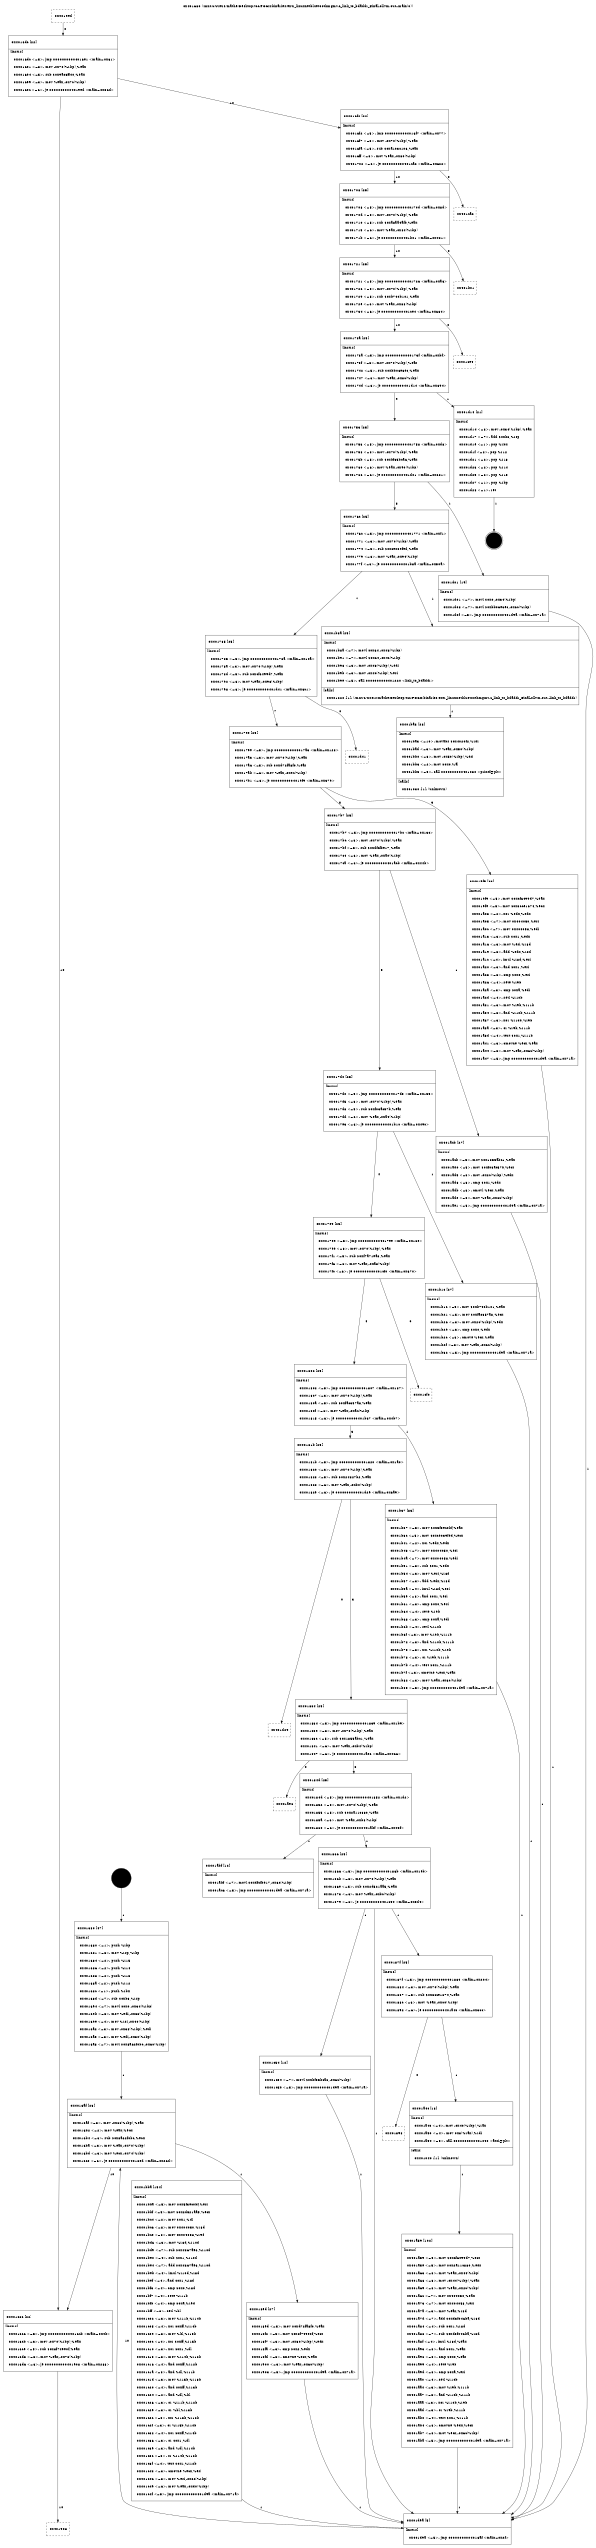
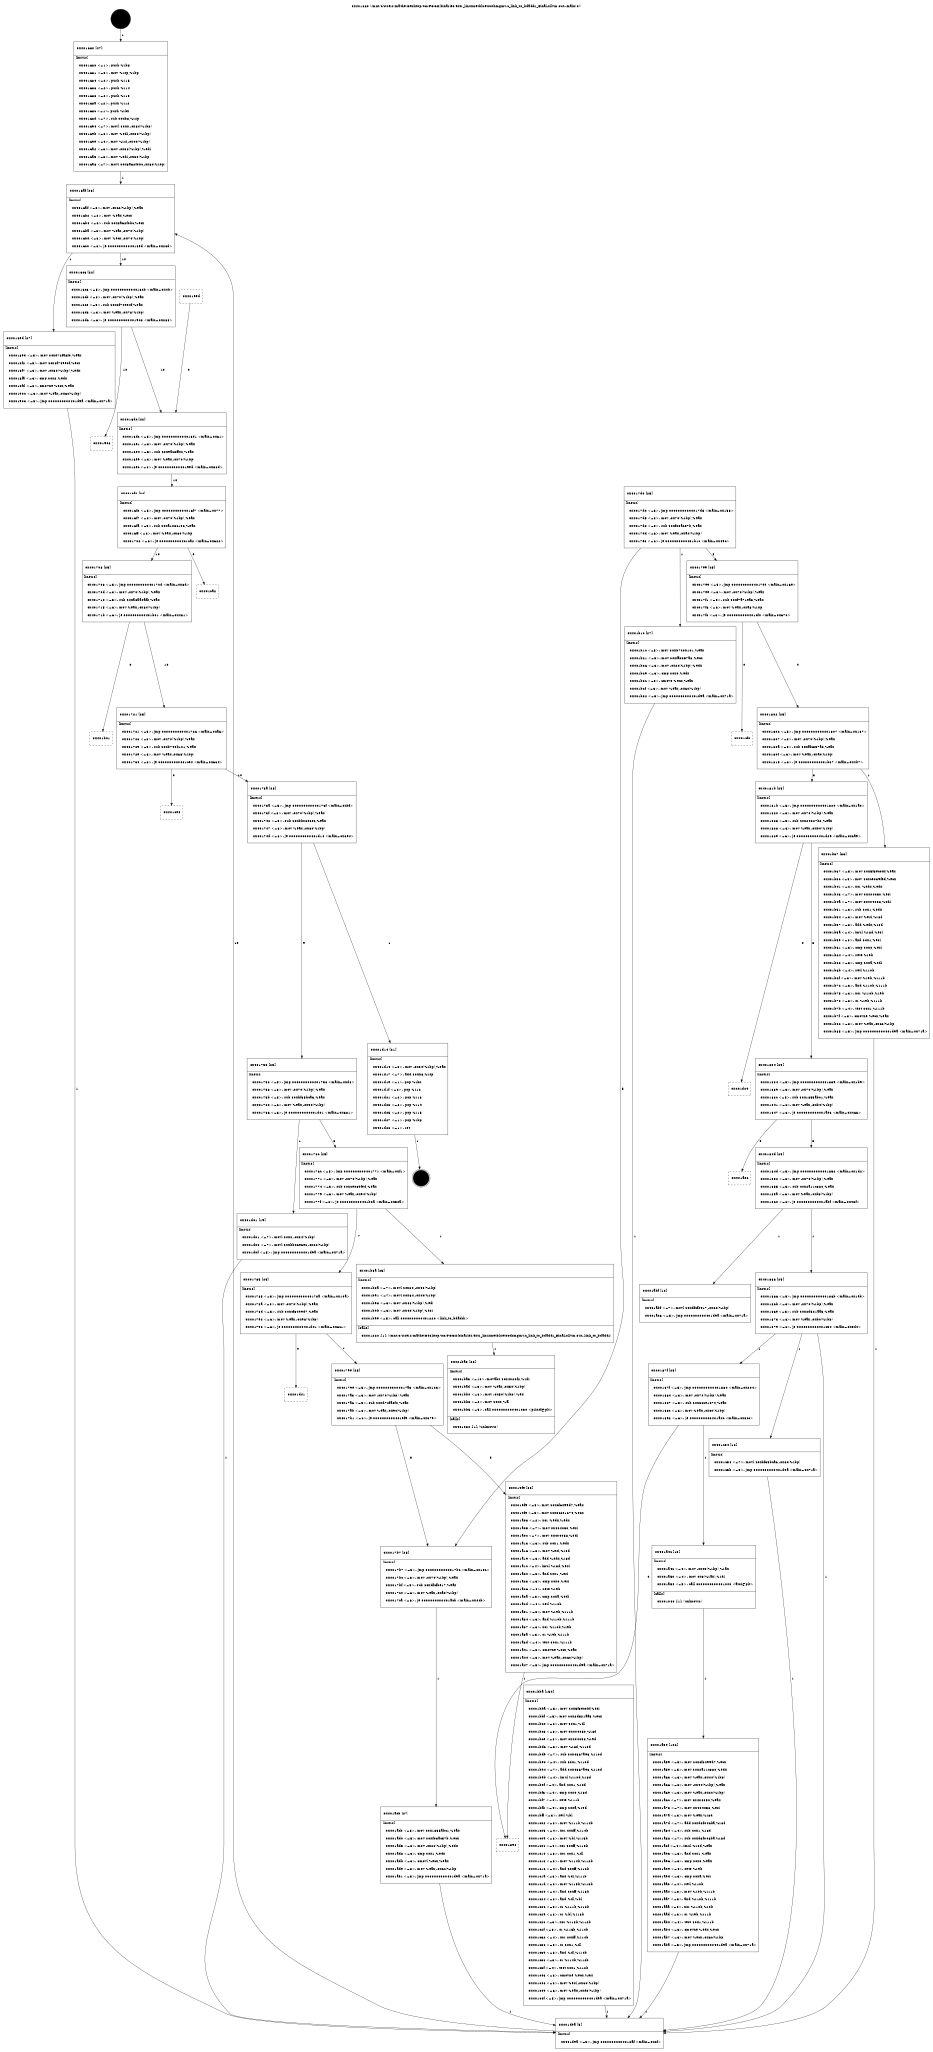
edge "0x4017b7 [25]" -> "0x4017d0 [25]": reversed
edge "0x4016dc [22]" -> "0x4016c6 [22]": reversed
edge "0x4019f9 [83]" -> "0x401d9a [5]": now "0x4019f9 [83]" -> "0x401898"
